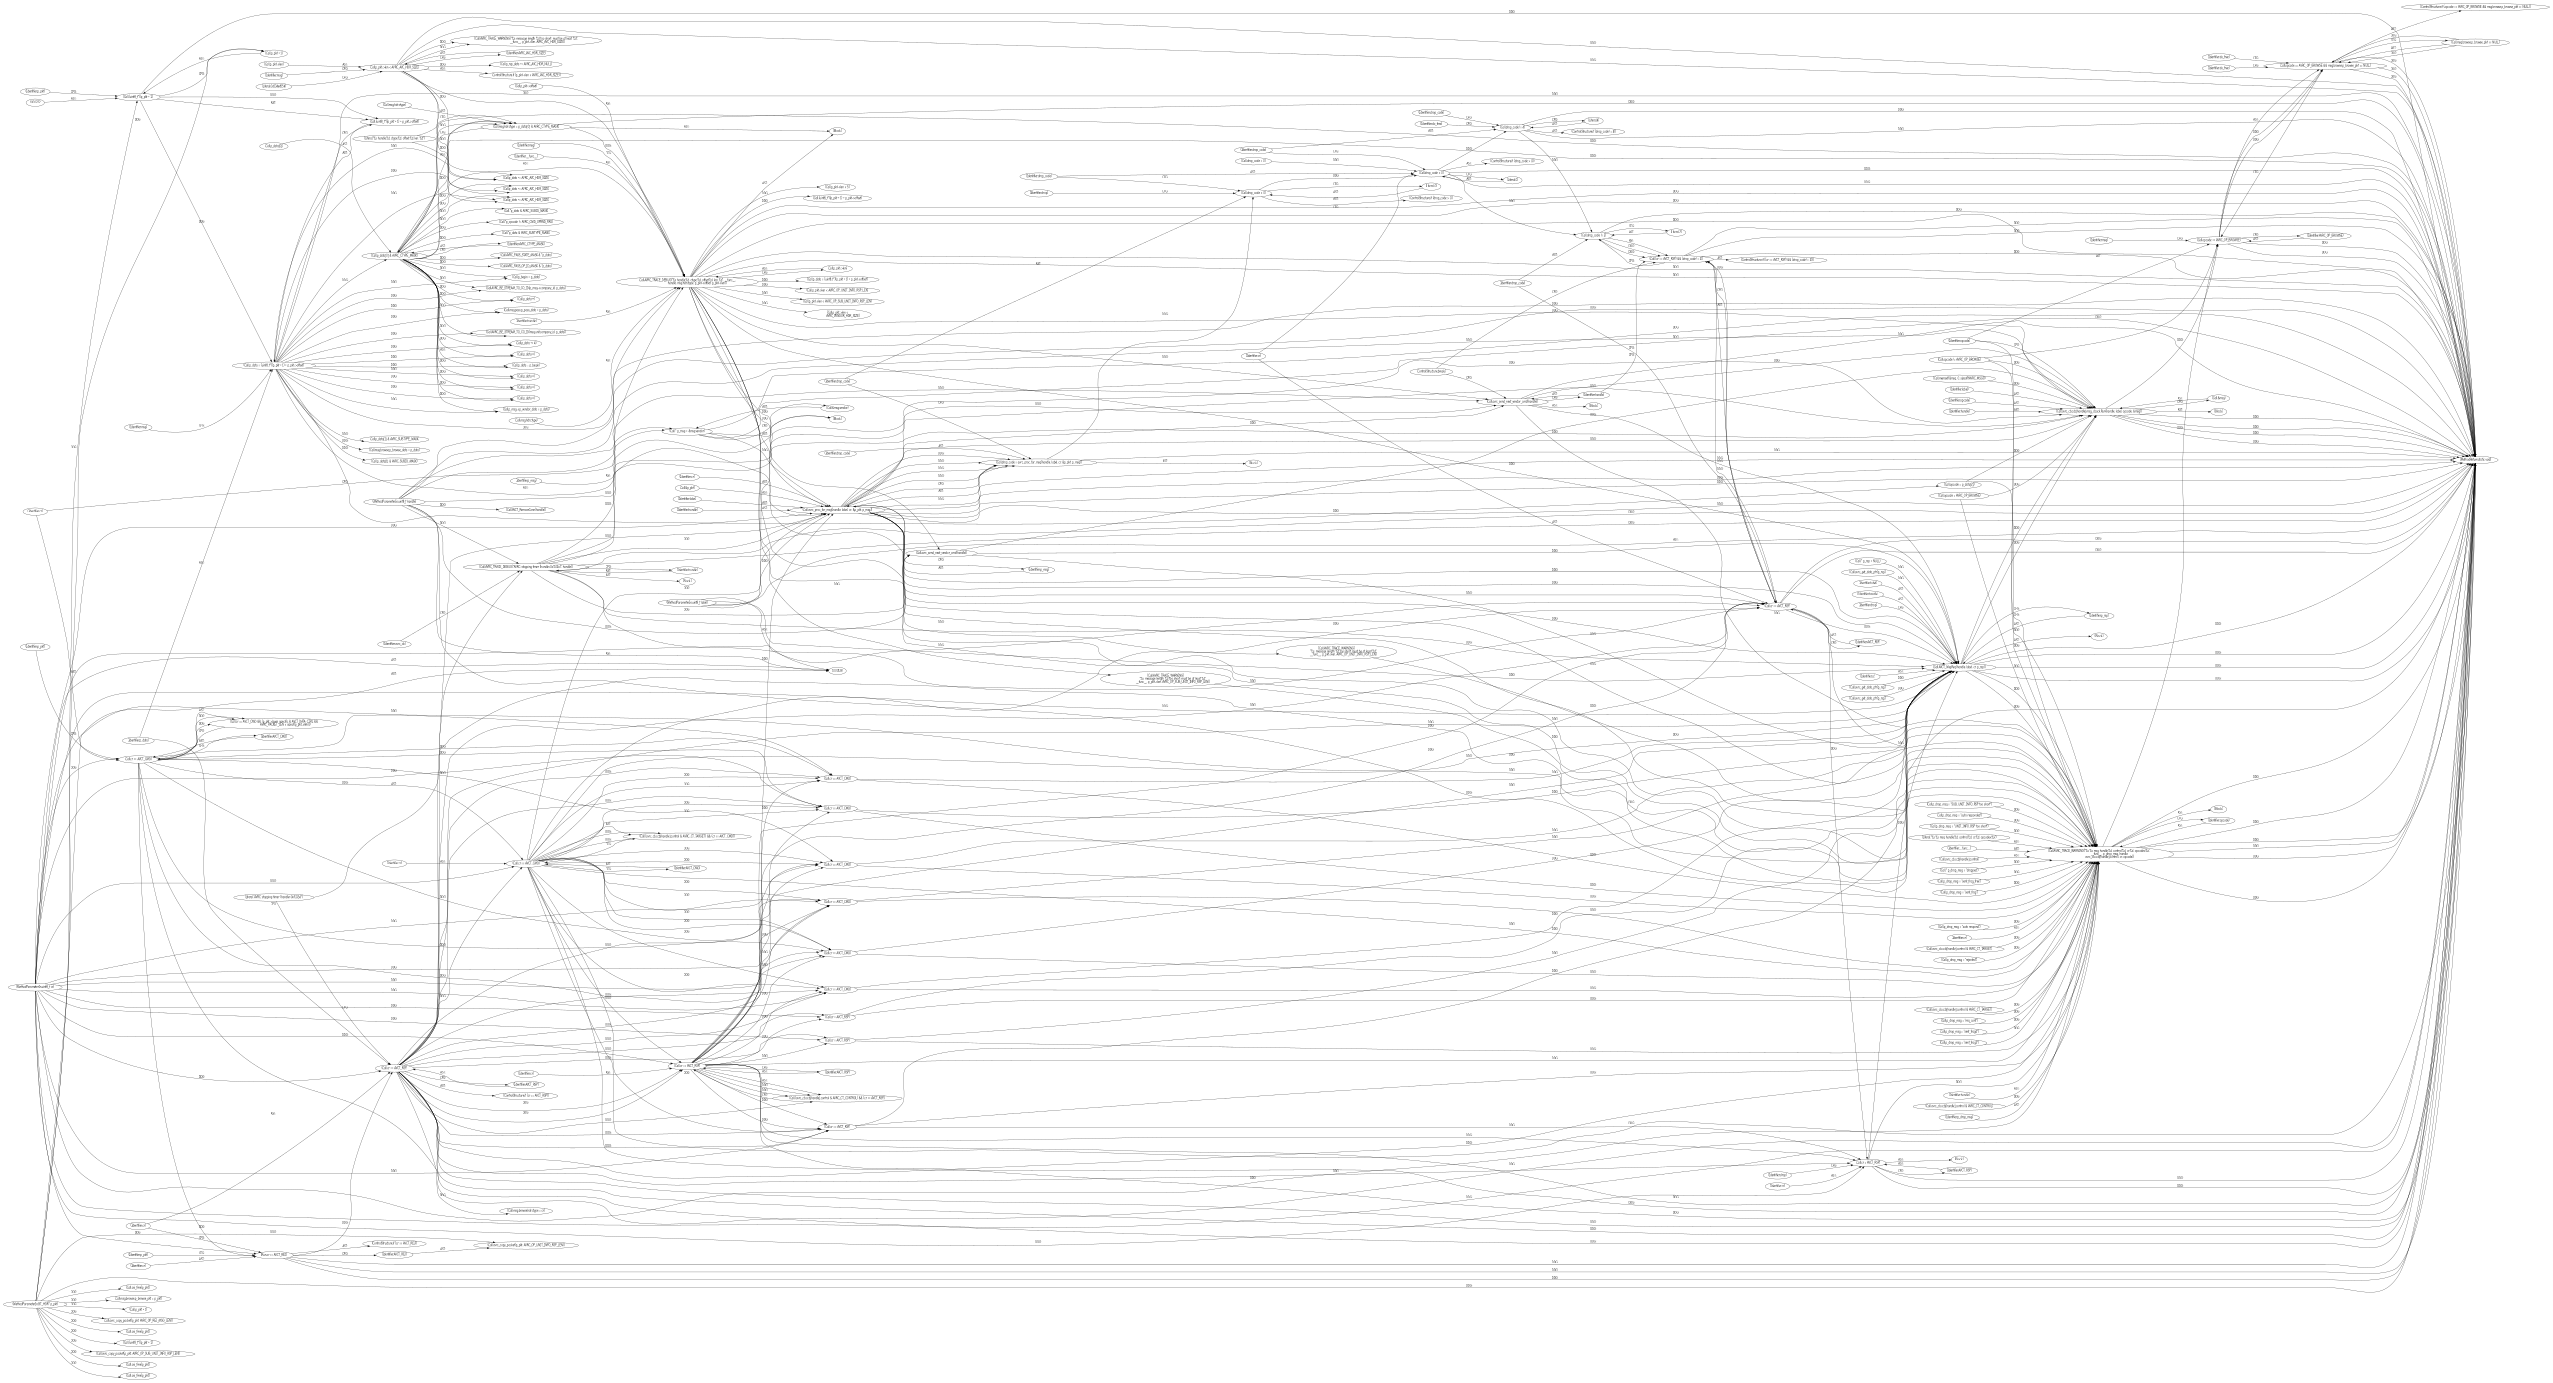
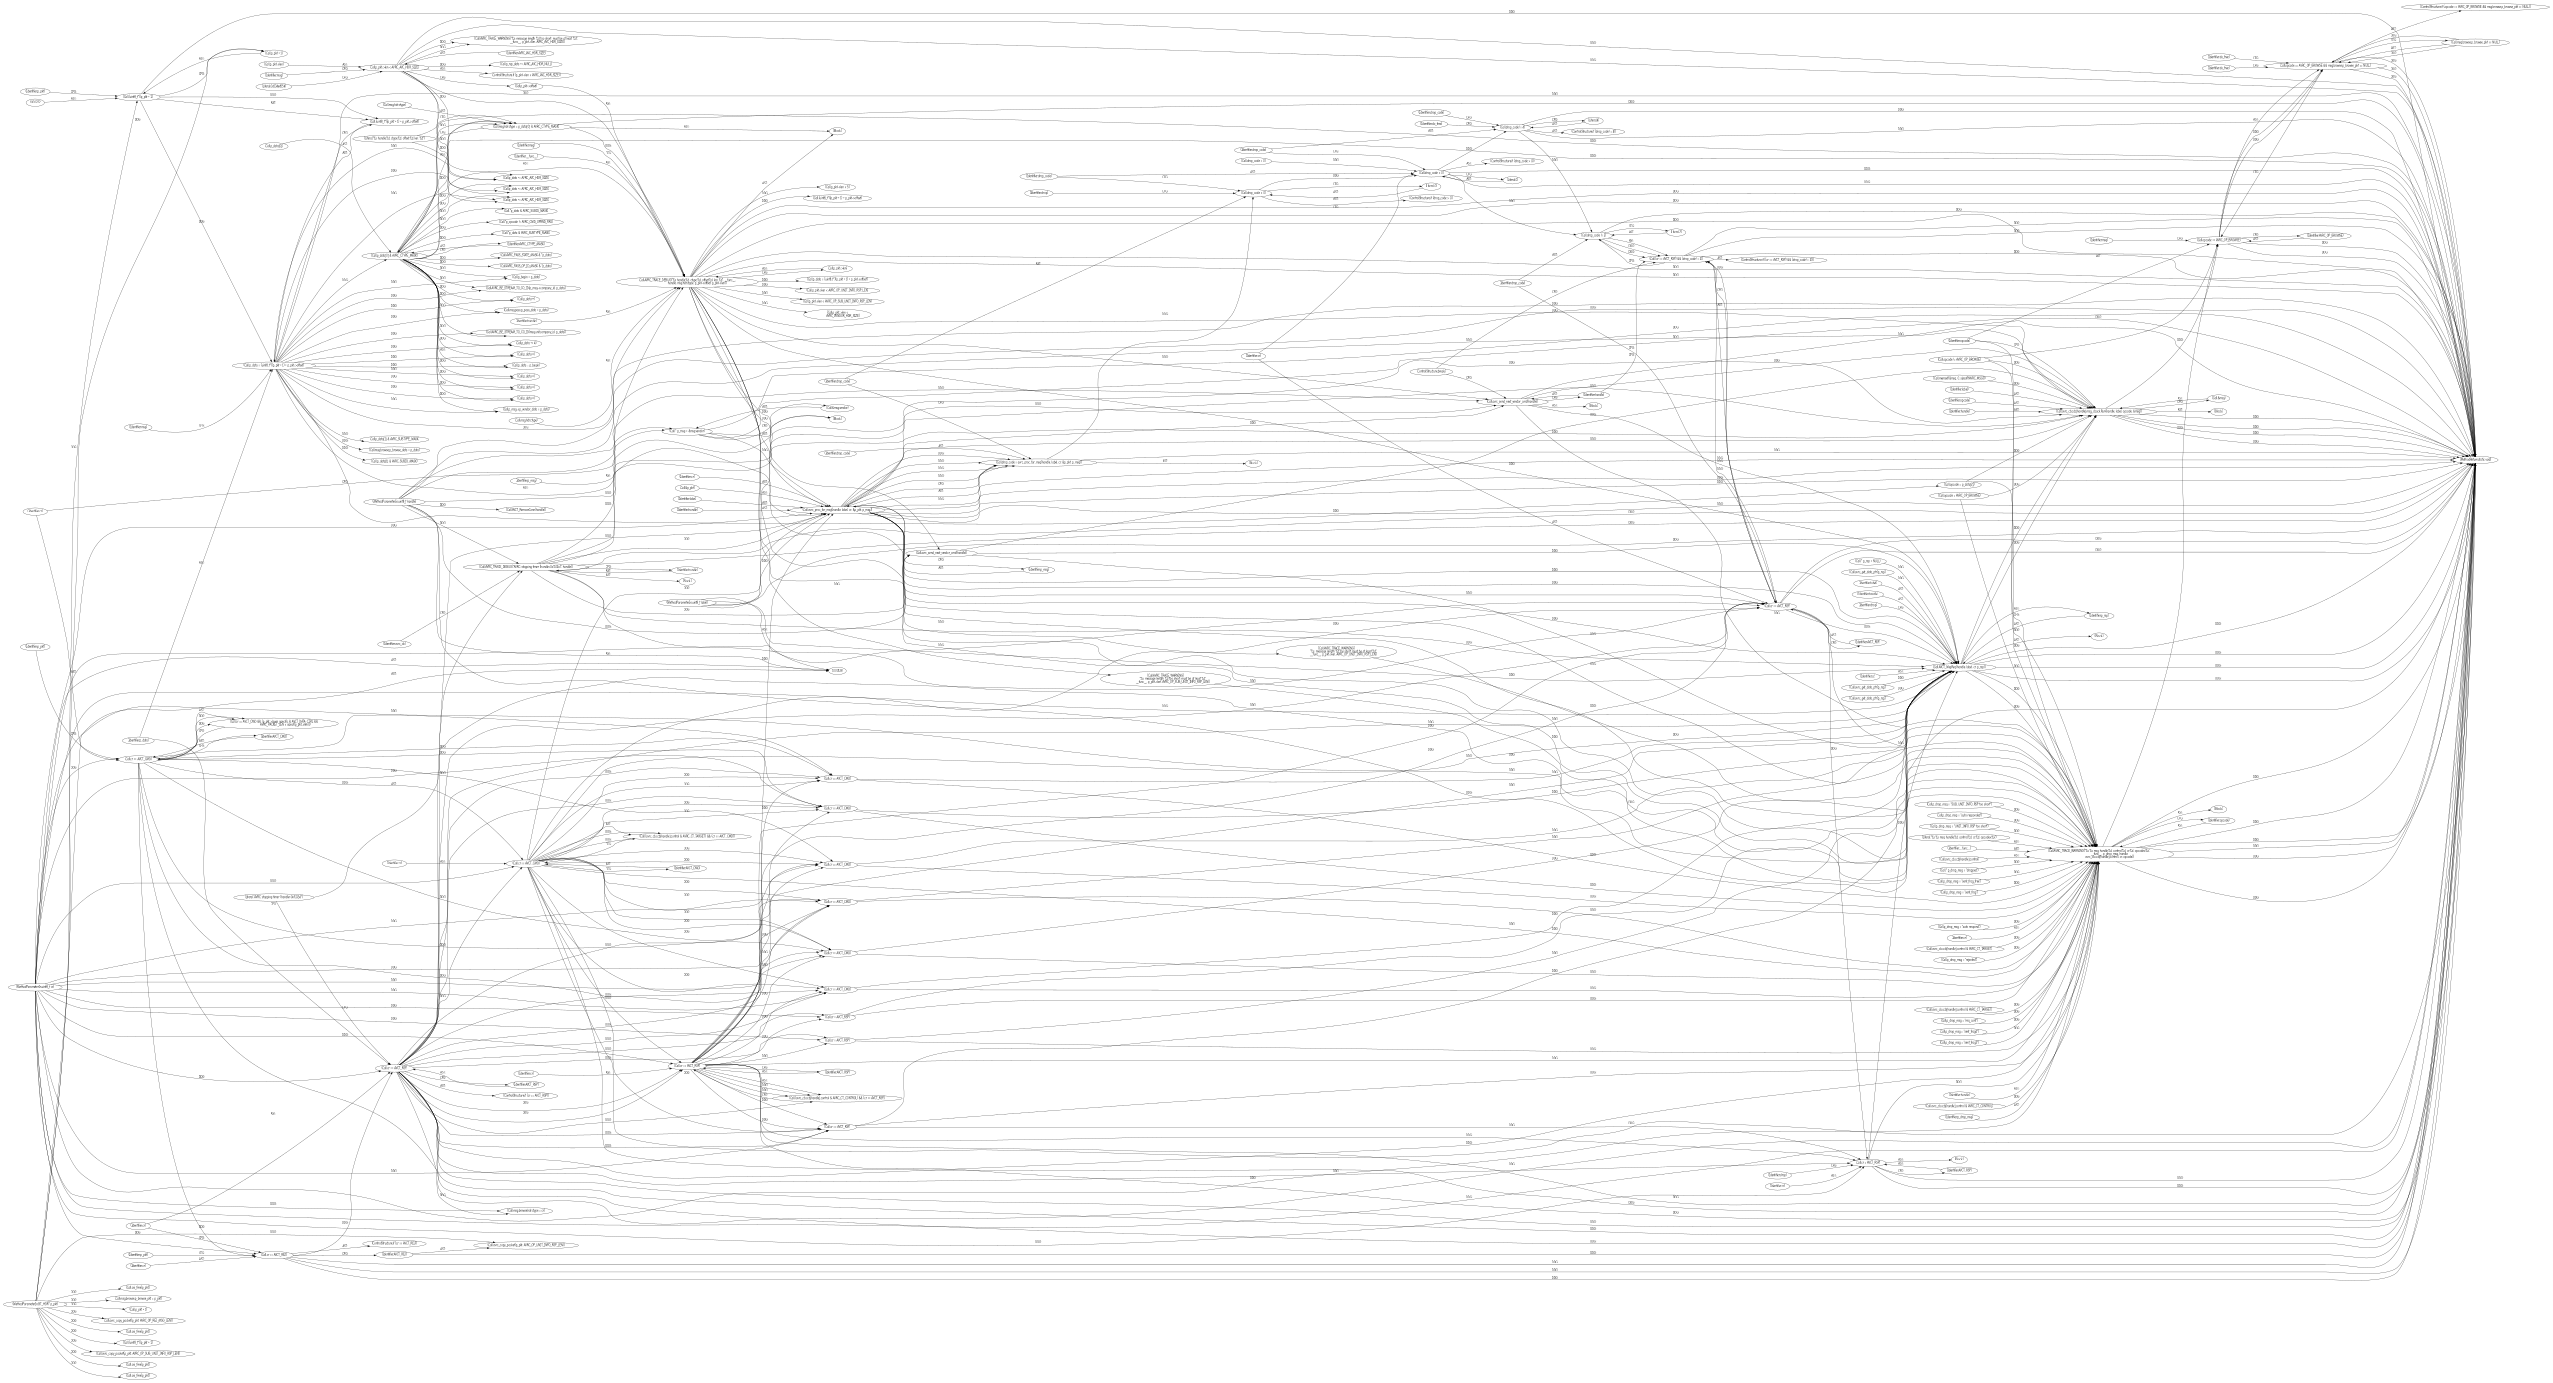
edge "(Call,p_pkt->len < AVRC_AVC_HDR_SIZE)" -> "(Identifier,AVRC_AVC_HDR_SIZE)": now "(Call,p_pkt->len < AVRC_AVC_HDR_SIZE)" -> "(Call,p_pkt->offset)"
edge "(MethodParameterIn,uint8_t label)" -> "(MethodReturn,static void)": label "AST: " -> "DDG: "
edge "(Call,AVCT_MsgReq(handle, label, cr, p_rsp))" -> "(Identifier,p_rsp)": label "CFG: " -> "AST: "
edge "(MethodParameterIn,uint8_t cr)" -> "(Call,msg.browse.hdr.ctype = cr)": added, label "DDG:"
node "(Run,cr == AVCT_REJ)": label "(Run,cr == AVCT_REJ)" -> "(Call,cr == AVCT_REJ)"
edge "(MethodParameterIn,BT_HDR* p_pkt)" -> "(MethodReturn,static void)": now "(Identifier,AVCT_REJ)" -> "(MethodReturn,static void)"
